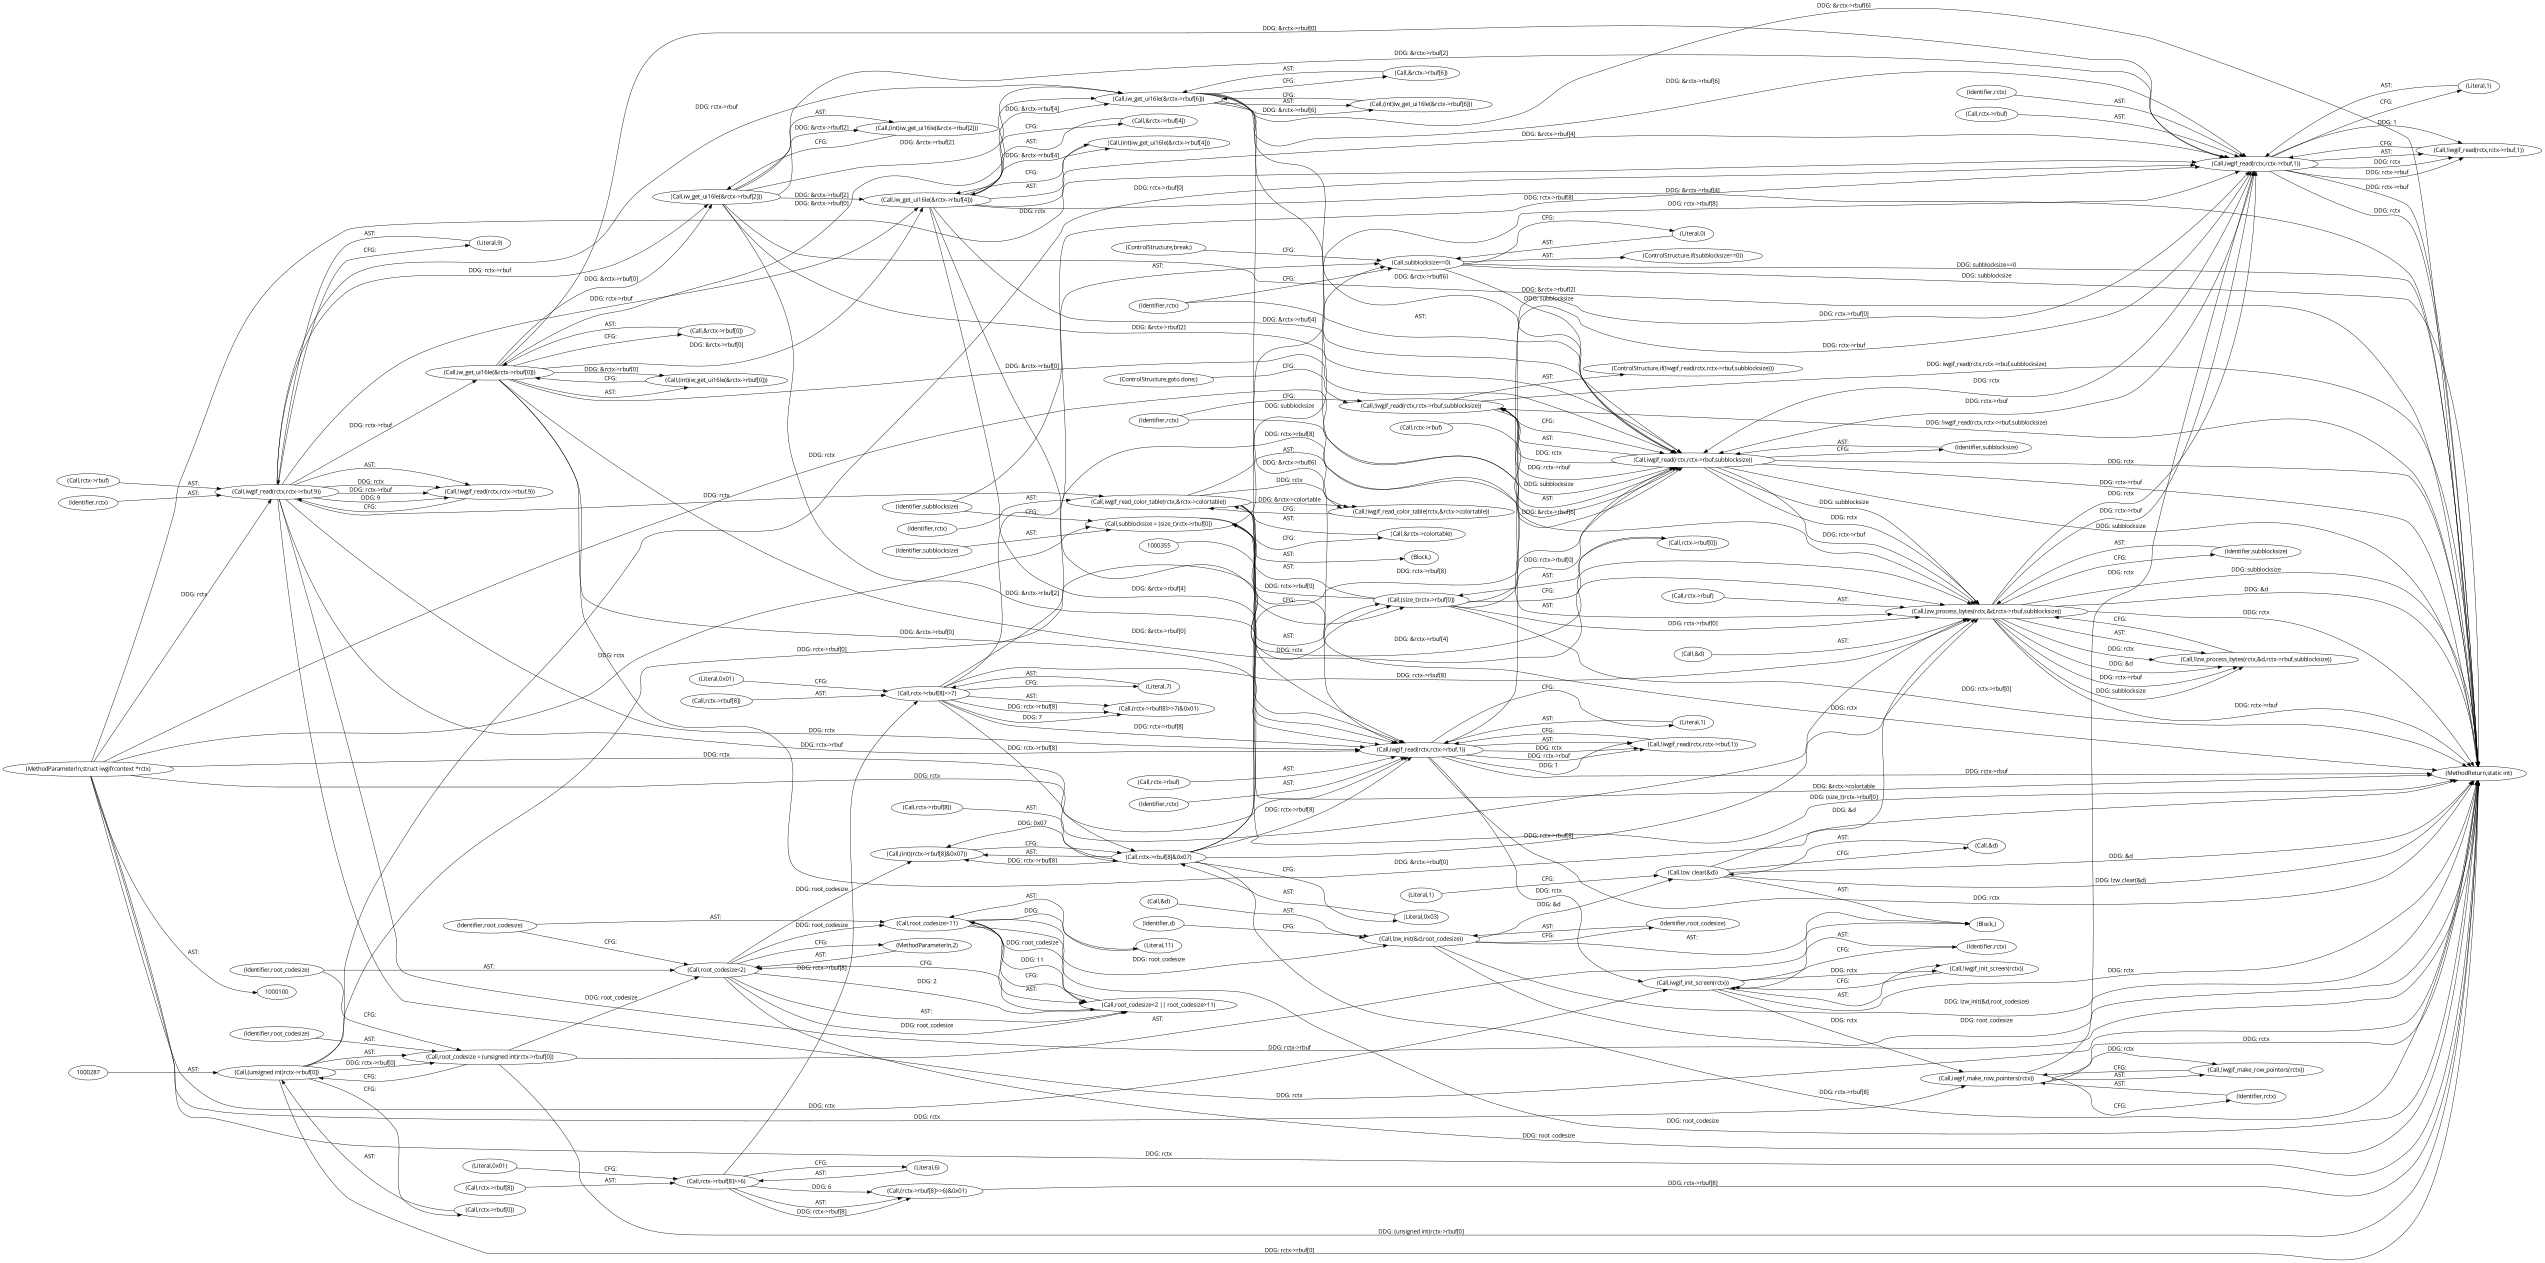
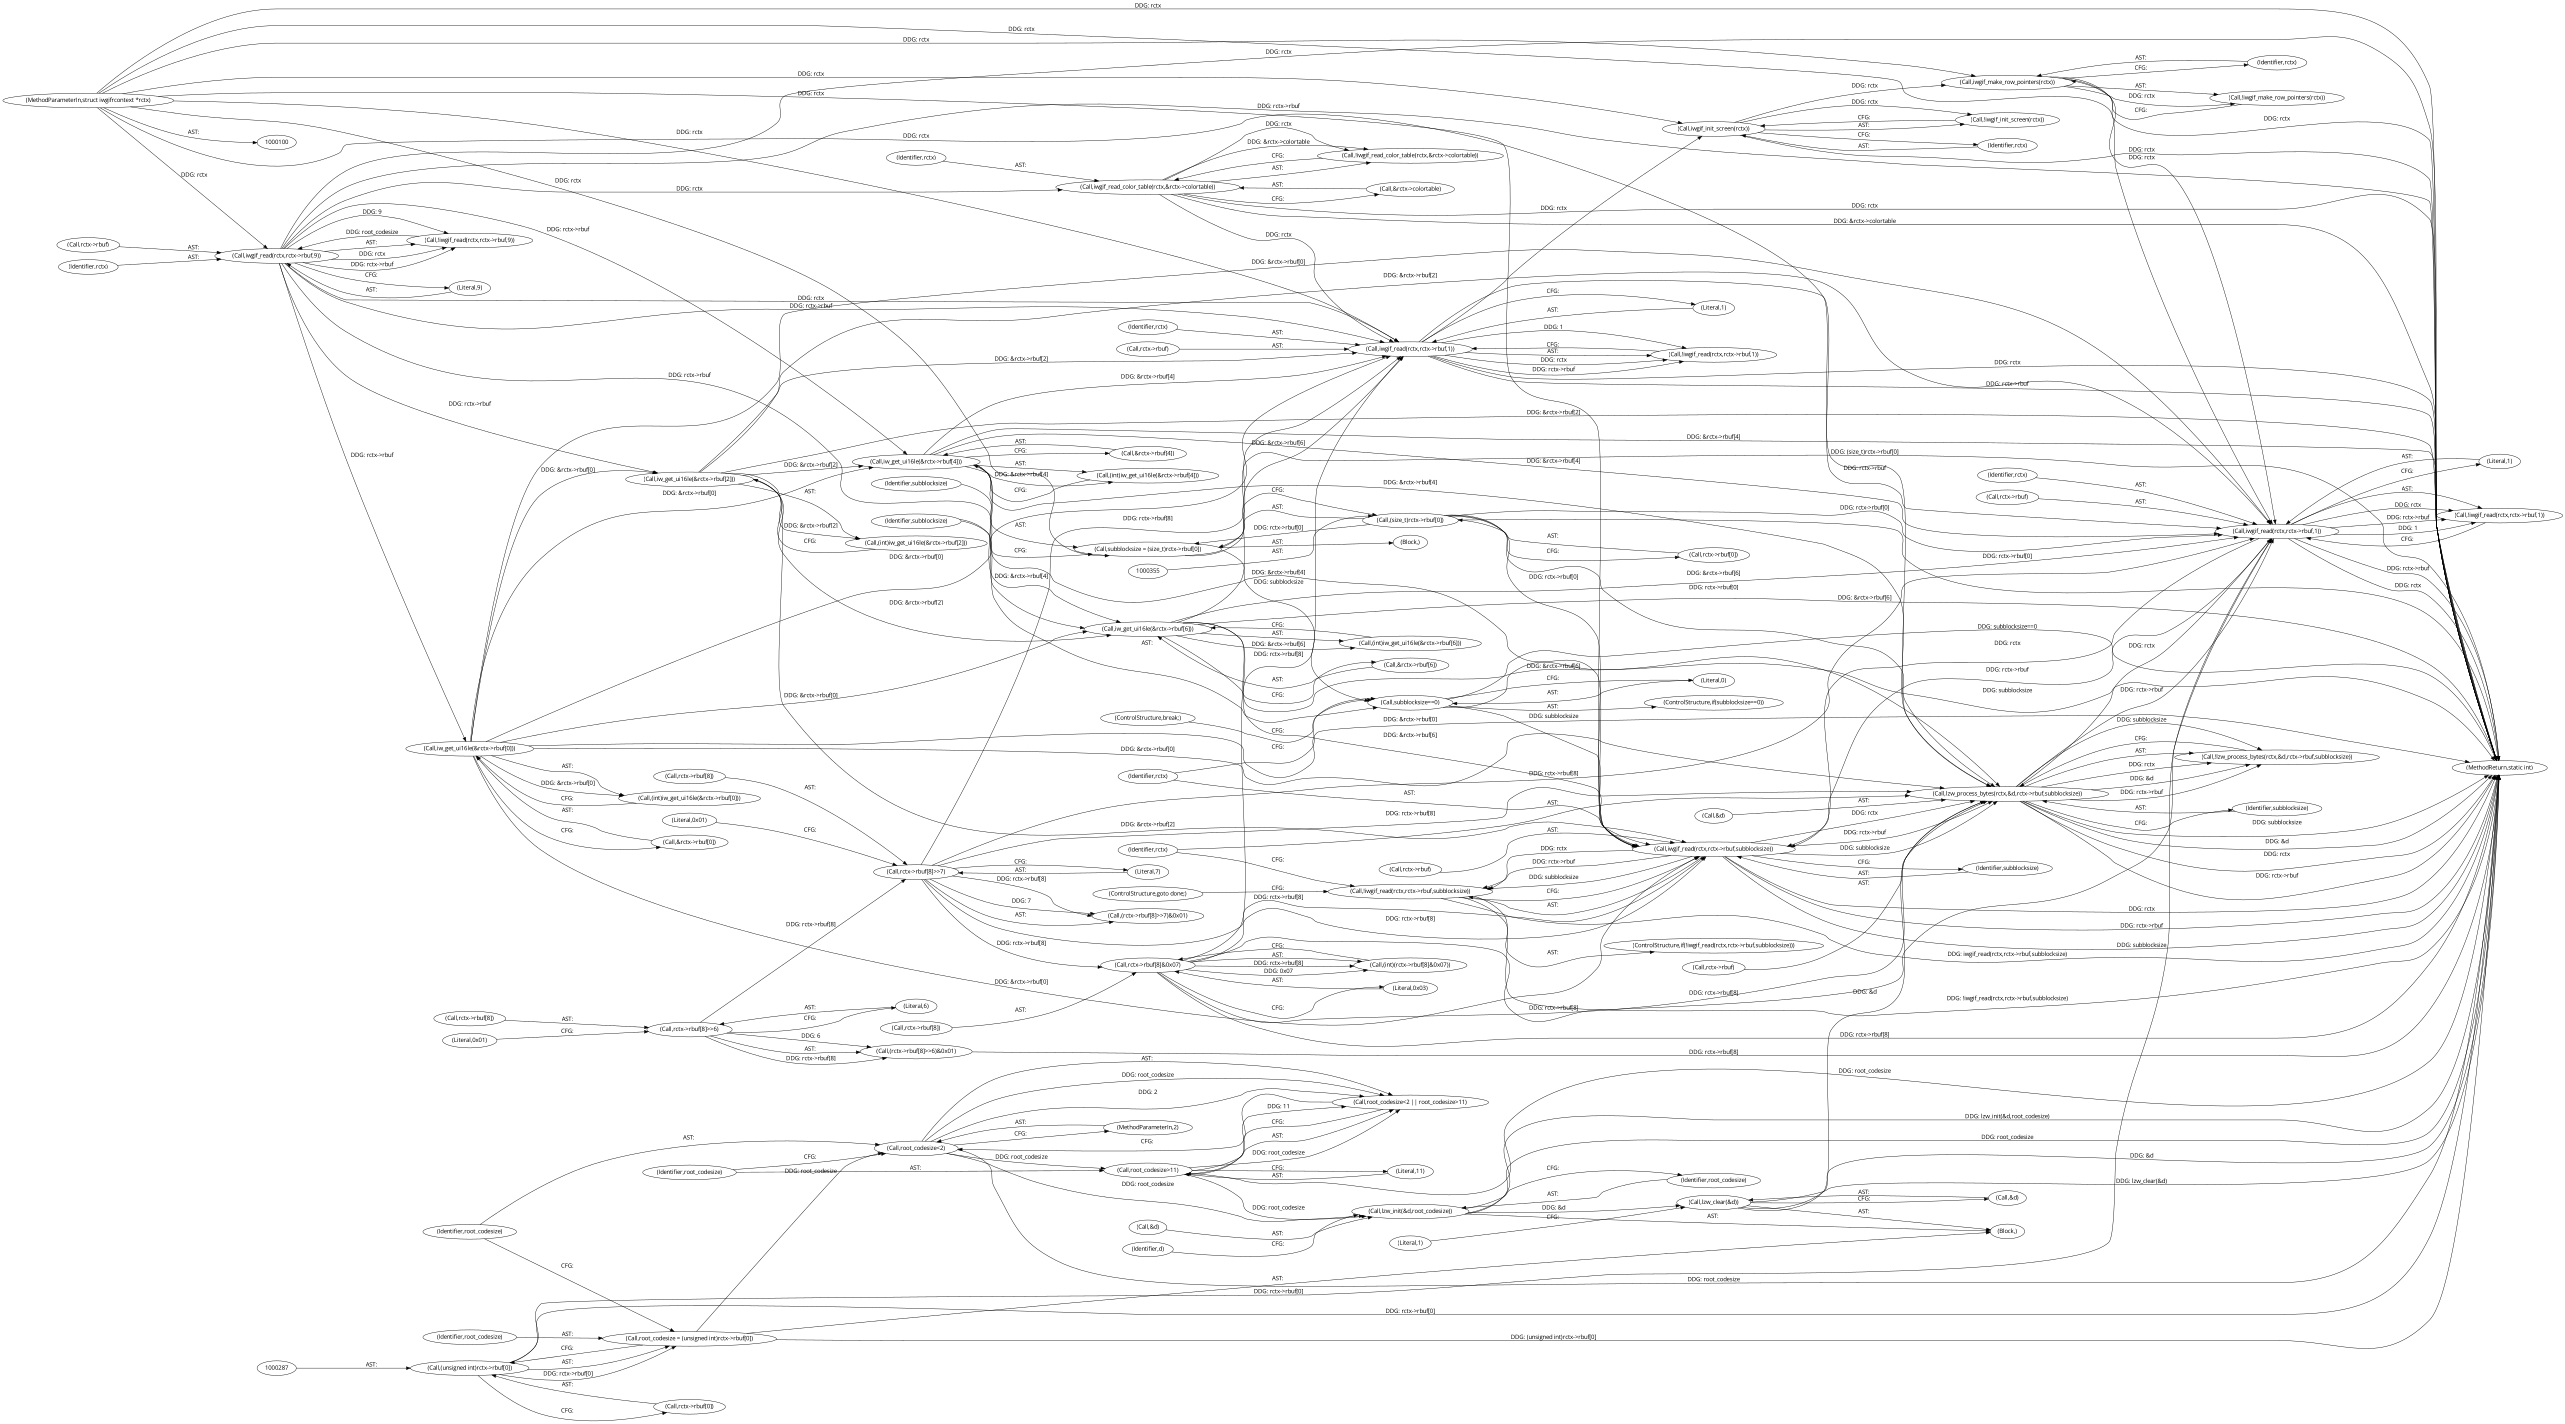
edge "(Call,!iwgif_read(rctx,rctx->rbuf,9))" -> "(Call,iwgif_read(rctx,rctx->rbuf,9))": label "CFG: " -> "DDG: root_codesize"
edge "(Call,(unsigned int)rctx->rbuf[0])" -> "(Call,(size_t)rctx->rbuf[0])": removed, label "DDG: rctx->rbuf[0]"
edge "(Call,root_codesize<2)" -> "(Call,(int)(rctx->rbuf[8]&0x07))": now "(Call,root_codesize<2)" -> "(Call,lzw_init(&d,root_codesize))"
edge "(Call,root_codesize>11)" -> "(Literal,11)": label "DDG: " -> "CFG: "
